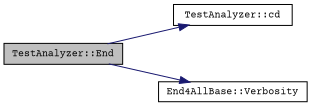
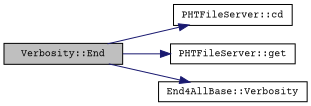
node "TestAnalyzer::cd": label "TestAnalyzer::cd" -> "PHTFileServer::cd"
node "TestAnalyzer::End": label "TestAnalyzer::End" -> "Verbosity::End"
node "PHTFileServer::get": added
